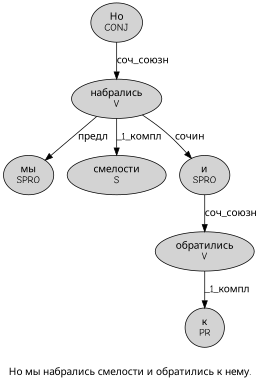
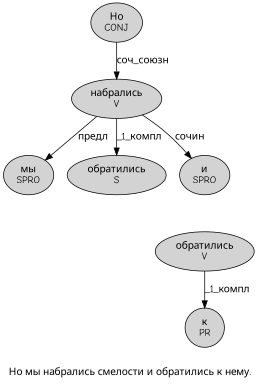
node "смелости S": label "смелости S" -> "обратились S"
edge "и SPRO" -> "обратились V": removed, label "соч_союзн"
